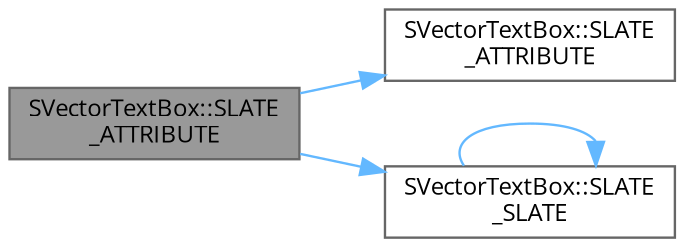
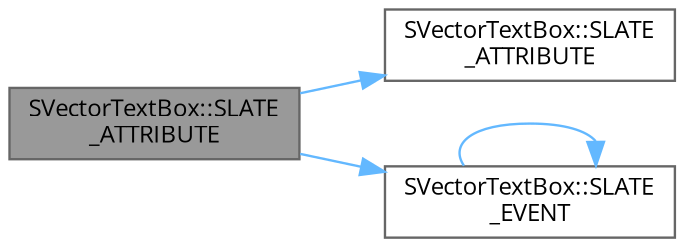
node "SVectorTextBox::SLATE _SLATE": label "SVectorTextBox::SLATE _SLATE" -> "SVectorTextBox::SLATE _EVENT"
